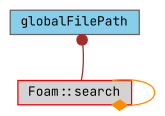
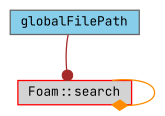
edge "Foam::search" -> "globalFilePath": reversed
